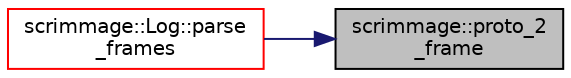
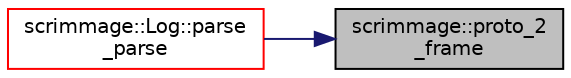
node "scrimmage::Log::parse _frames": label "scrimmage::Log::parse _frames" -> "scrimmage::Log::parse _parse"
